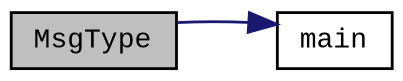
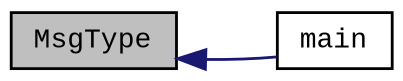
edge "MsgType" -> "main": reversed
